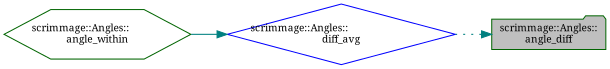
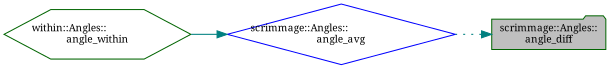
node "scrimmage::Angles:: angle_within": label "scrimmage::Angles:: angle_within" -> "within::Angles:: angle_within"
node "scrimmage::Angles:: diff_avg": label "scrimmage::Angles:: diff_avg" -> "scrimmage::Angles:: angle_avg"
